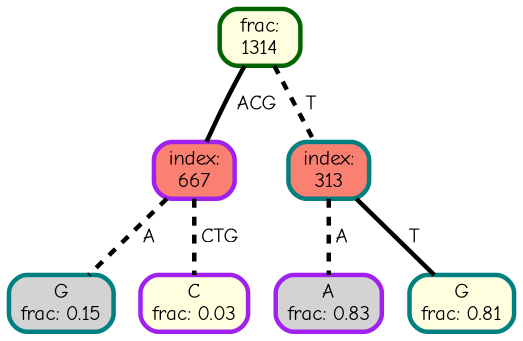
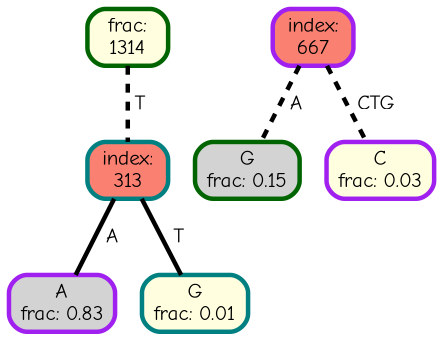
edge "frac: 1314" -- "index: 667": removed, label "ACG"
edge "index: 313" -- "A frac: 0.83": style dashed -> solid
node "G frac: 0.15": color teal -> darkgreen
node "G frac: 0.81": label "G frac: 0.81" -> "G frac: 0.01"
